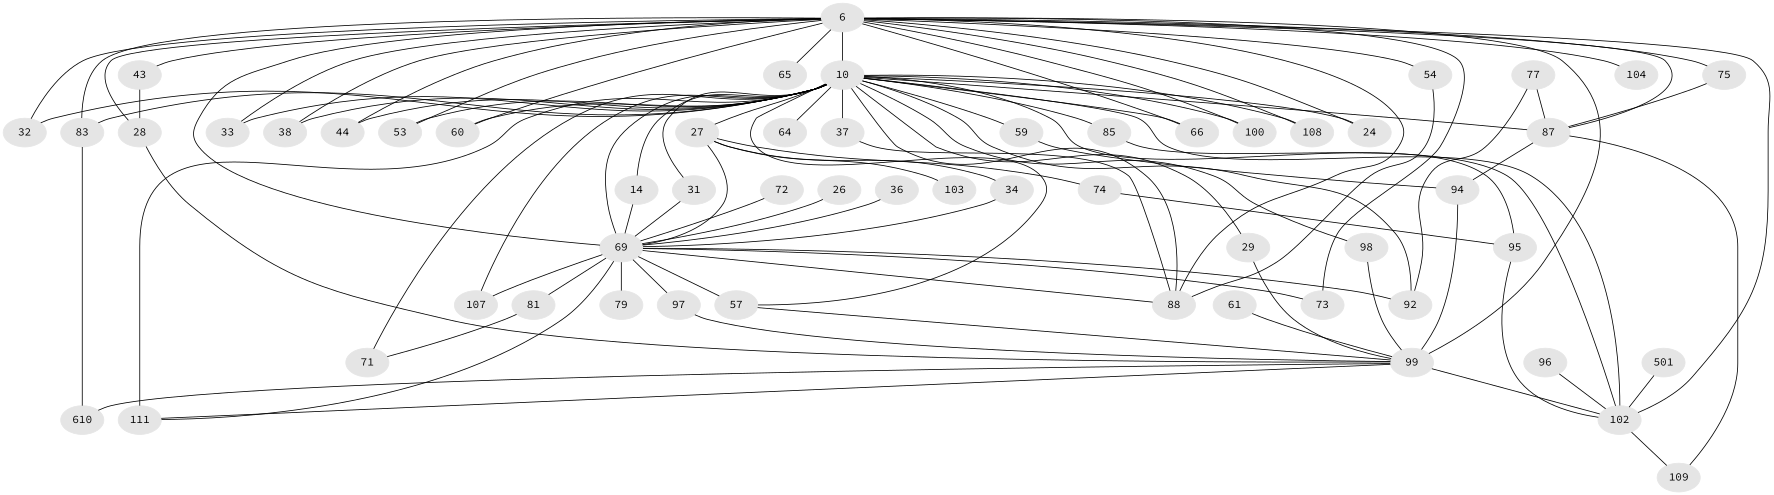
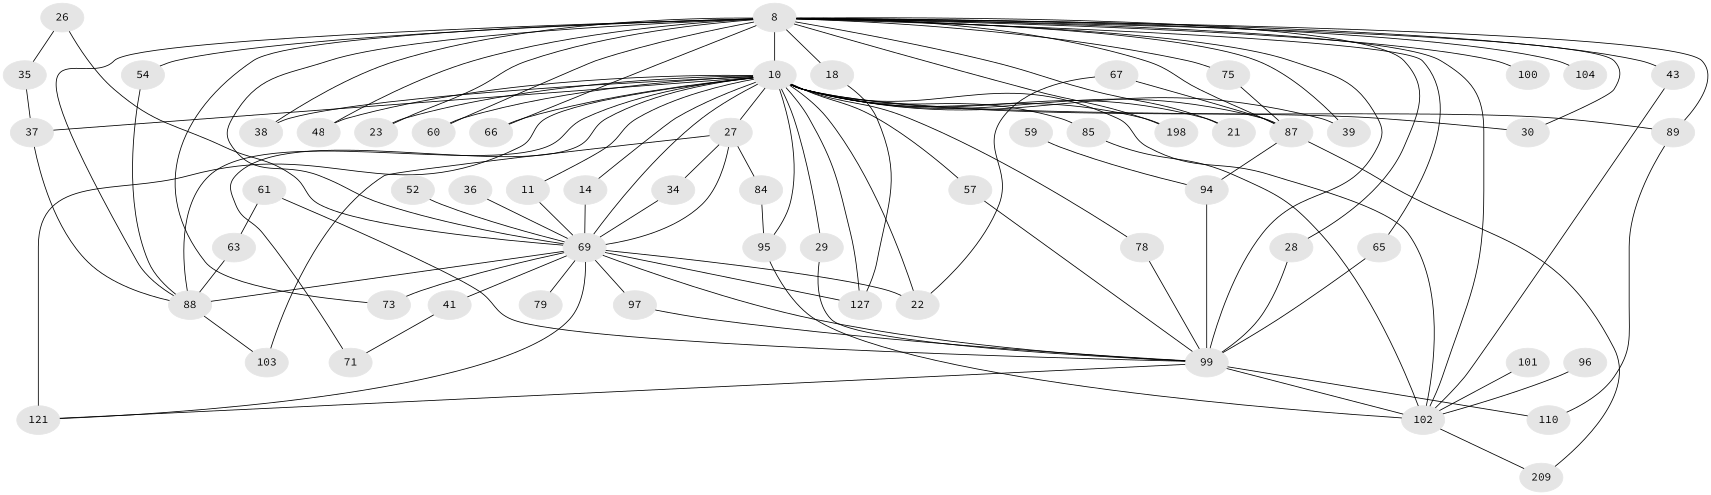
node "6": label "6" -> "8"
node "35": added
node "18": added
node "77": label "77" -> "67"
edge "10" -- "100": removed
edge "10" -- "59": removed
edge "43" -- "28": now "43" -- "102"
node "32": label "32" -> "39"
node "83": label "83" -> "89"
node "33": label "33" -> "30"
node "44": label "44" -> "48"
node "53": label "53" -> "23"
node "64": removed
node "108": label "108" -> "198"
node "24": label "24" -> "21"
node "31": label "31" -> "11"
node "72": label "72" -> "52"
node "74": label "74" -> "84"
node "63": added
node "98": label "98" -> "78"
edge "69" -- "57": now "69" -- "99"
node "107": label "107" -> "127"
node "81": label "81" -> "41"
node "92": label "92" -> "22"
edge "65" -- "99": added
edge "88" -- "103": added
node "501": label "501" -> "101"
node "610": label "610" -> "110"
node "111": label "111" -> "121"
node "109": label "109" -> "209"
